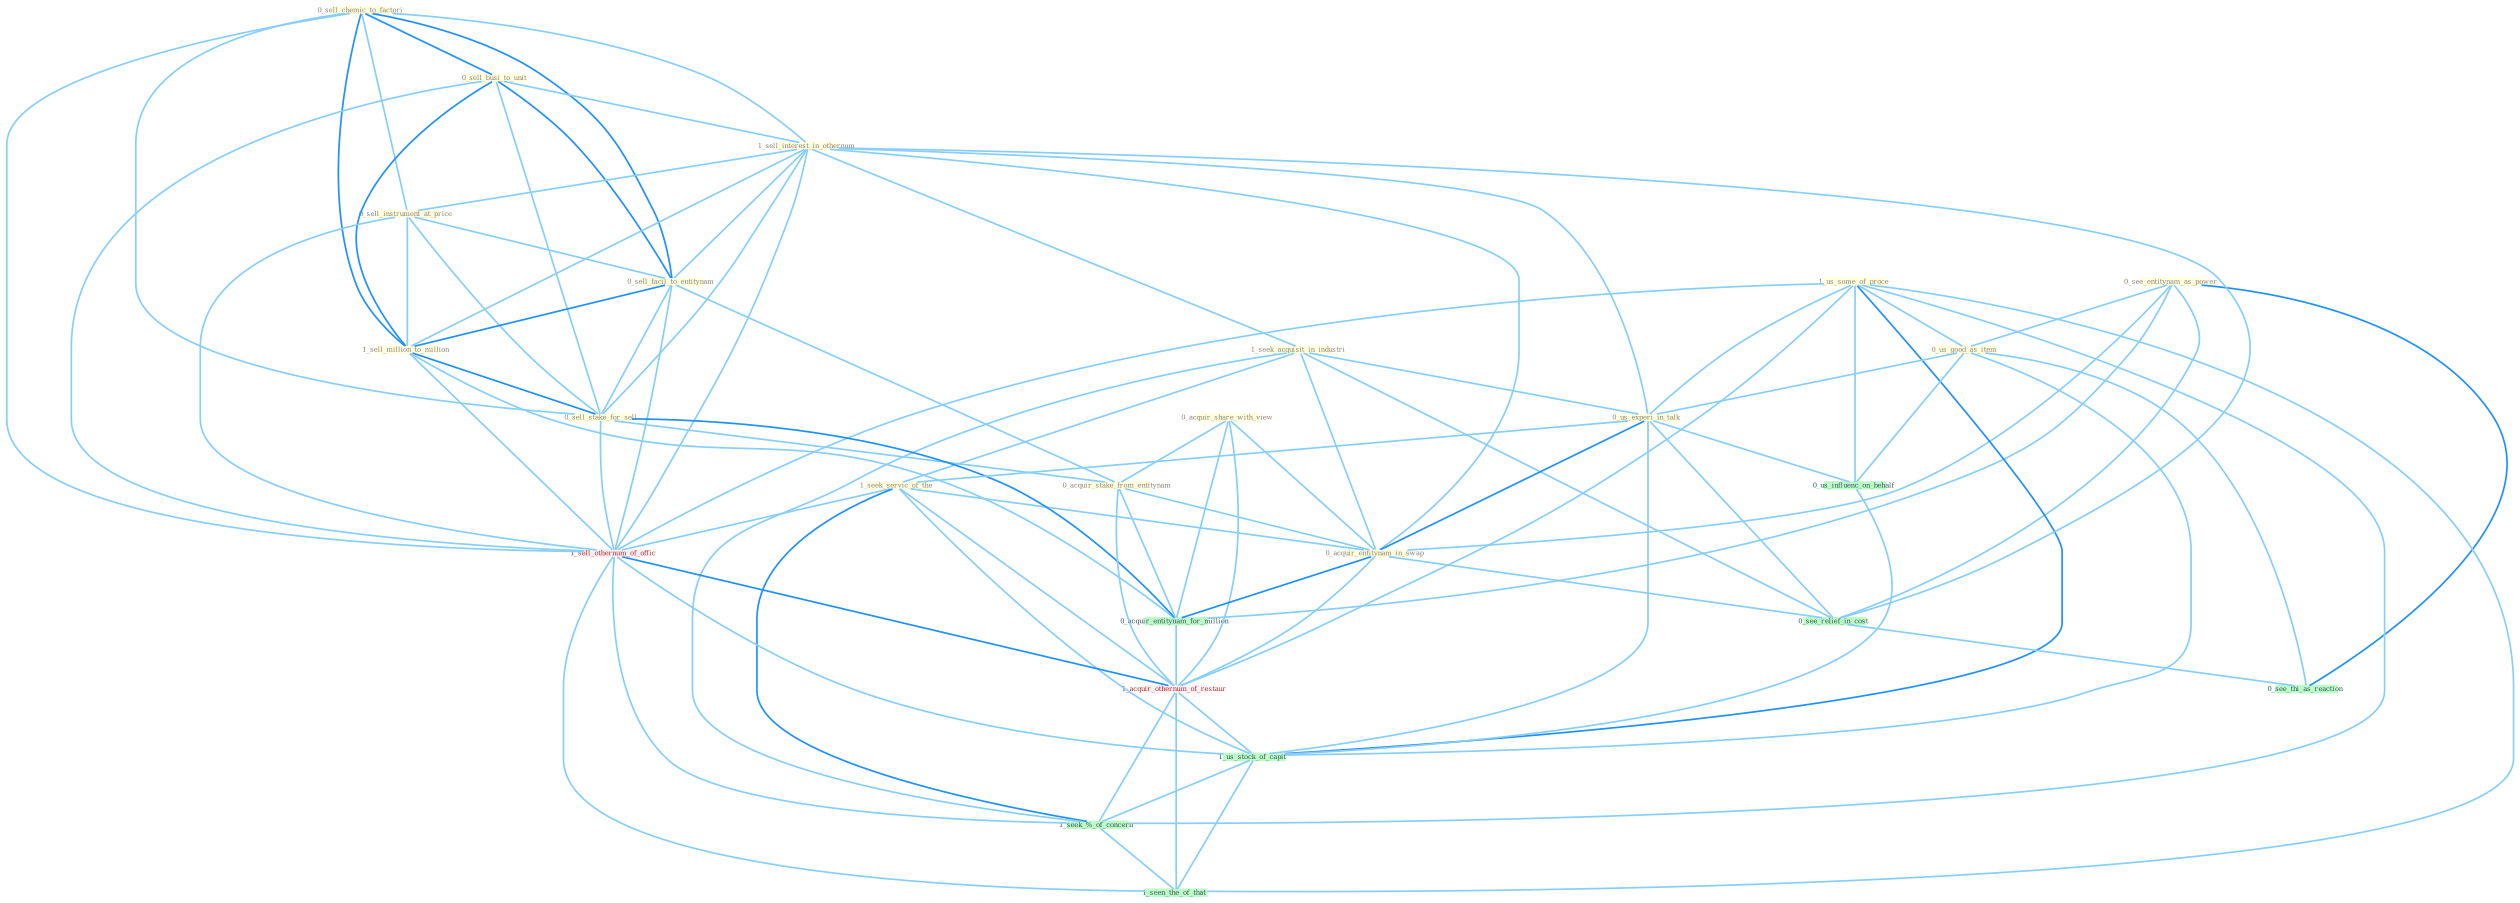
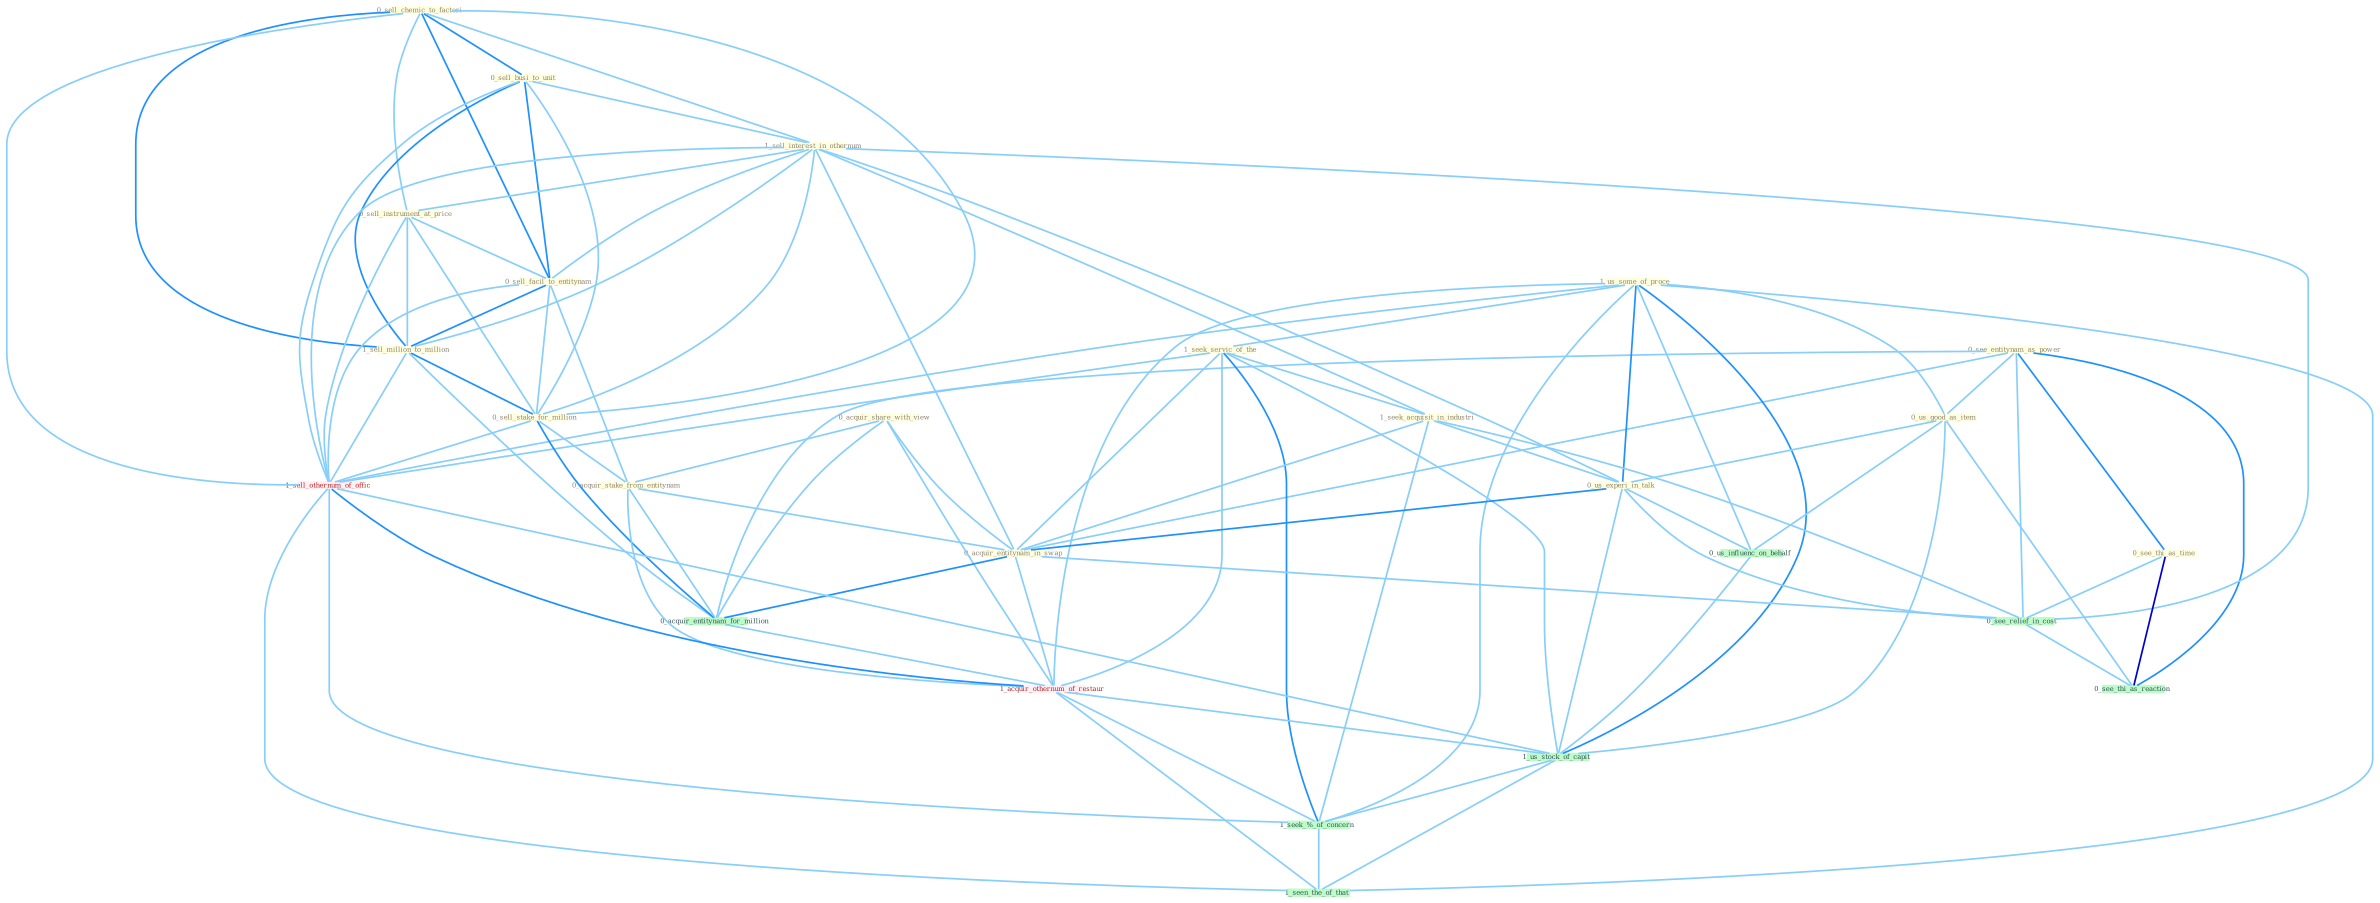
edge "1_us_some_of_proce" -- "0_us_experi_in_talk": color #87cefa -> #1e90ff
node "0_sell_stake_for_sell": label "0_sell_stake_for_sell" -> "0_sell_stake_for_million"
edge "0_us_experi_in_talk" -- "1_seek_servic_of_the": now "1_us_some_of_proce" -- "1_seek_servic_of_the"
node "0_see_thi_as_time": added
